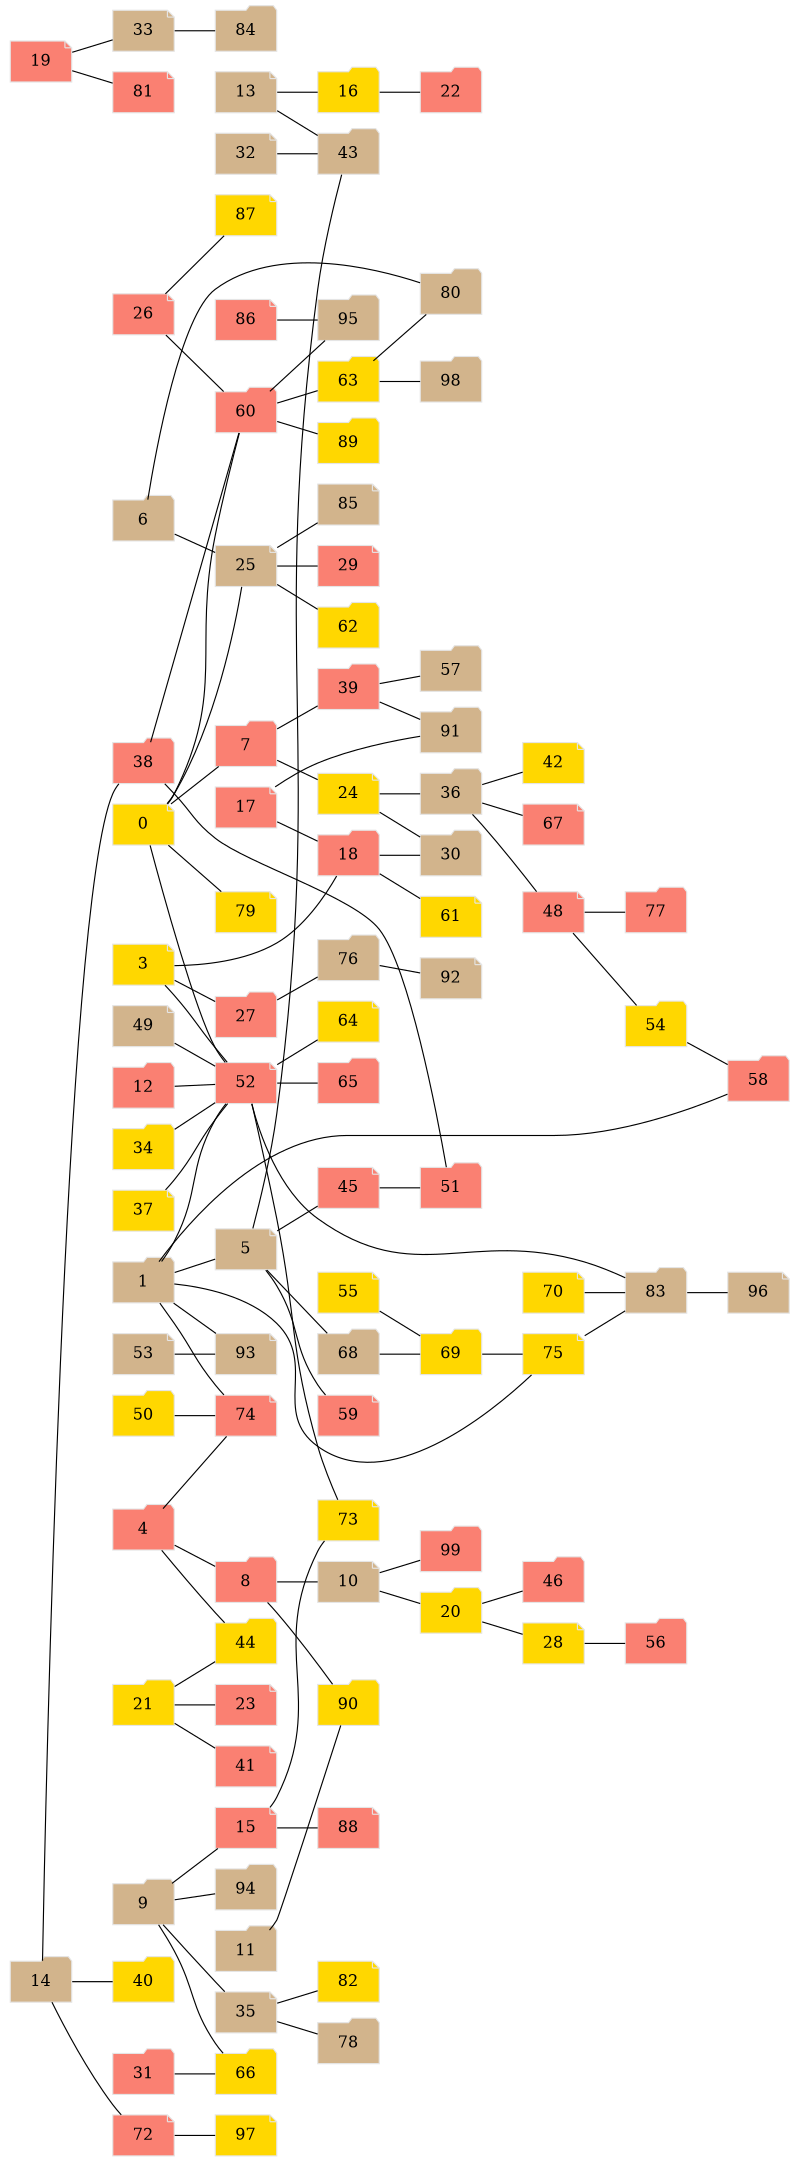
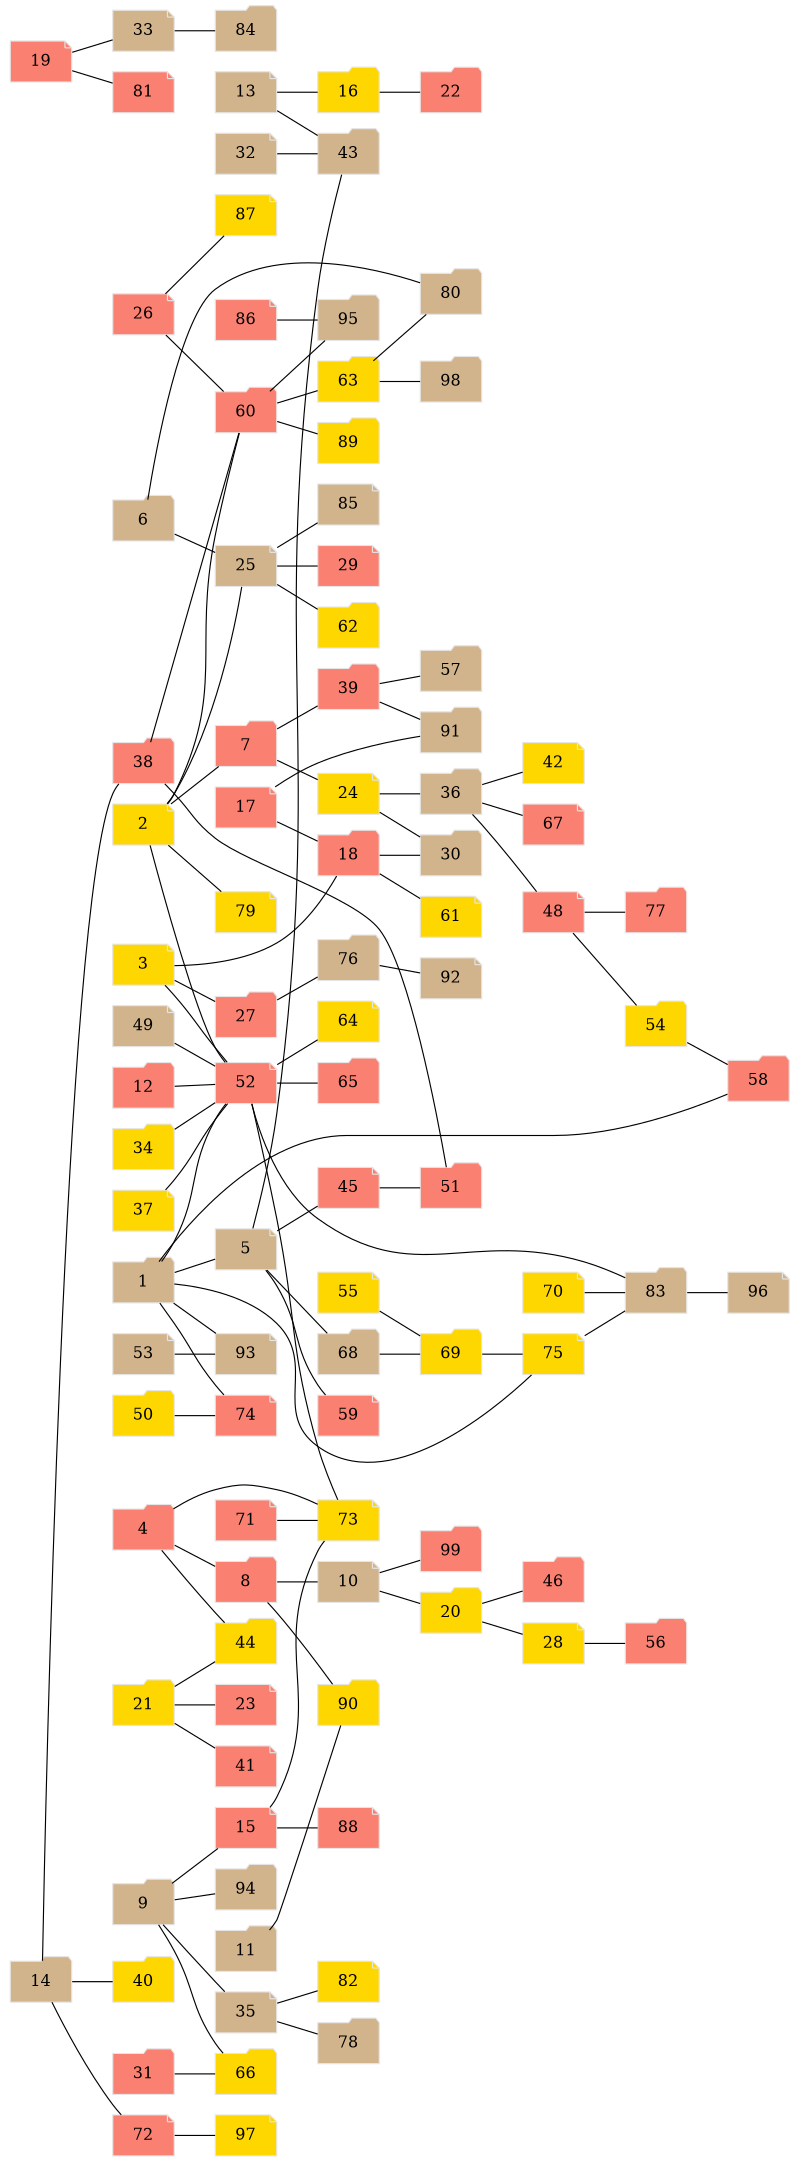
node "0": label "0" -> "2"
edge "74" -- "4": now "73" -- "4"
node "71": added
